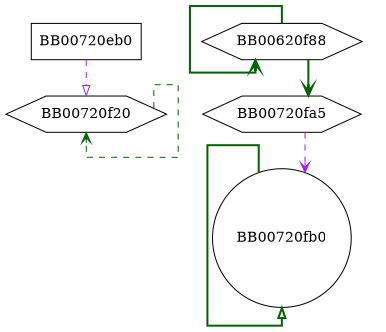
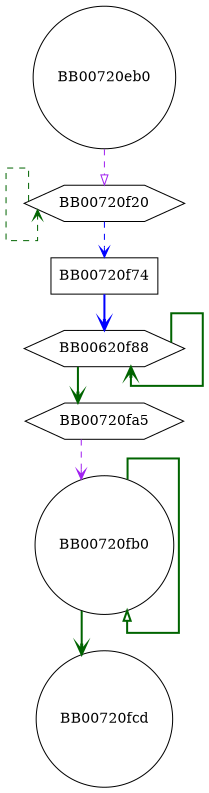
node "BB00720eb0": shape box -> circle
node "BB00720f74": added
node "BB00720fcd": added
